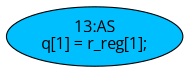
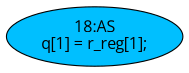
node "13:AS q[1] = r_reg[1];": label "13:AS q[1] = r_reg[1];" -> "18:AS q[1] = r_reg[1];"
